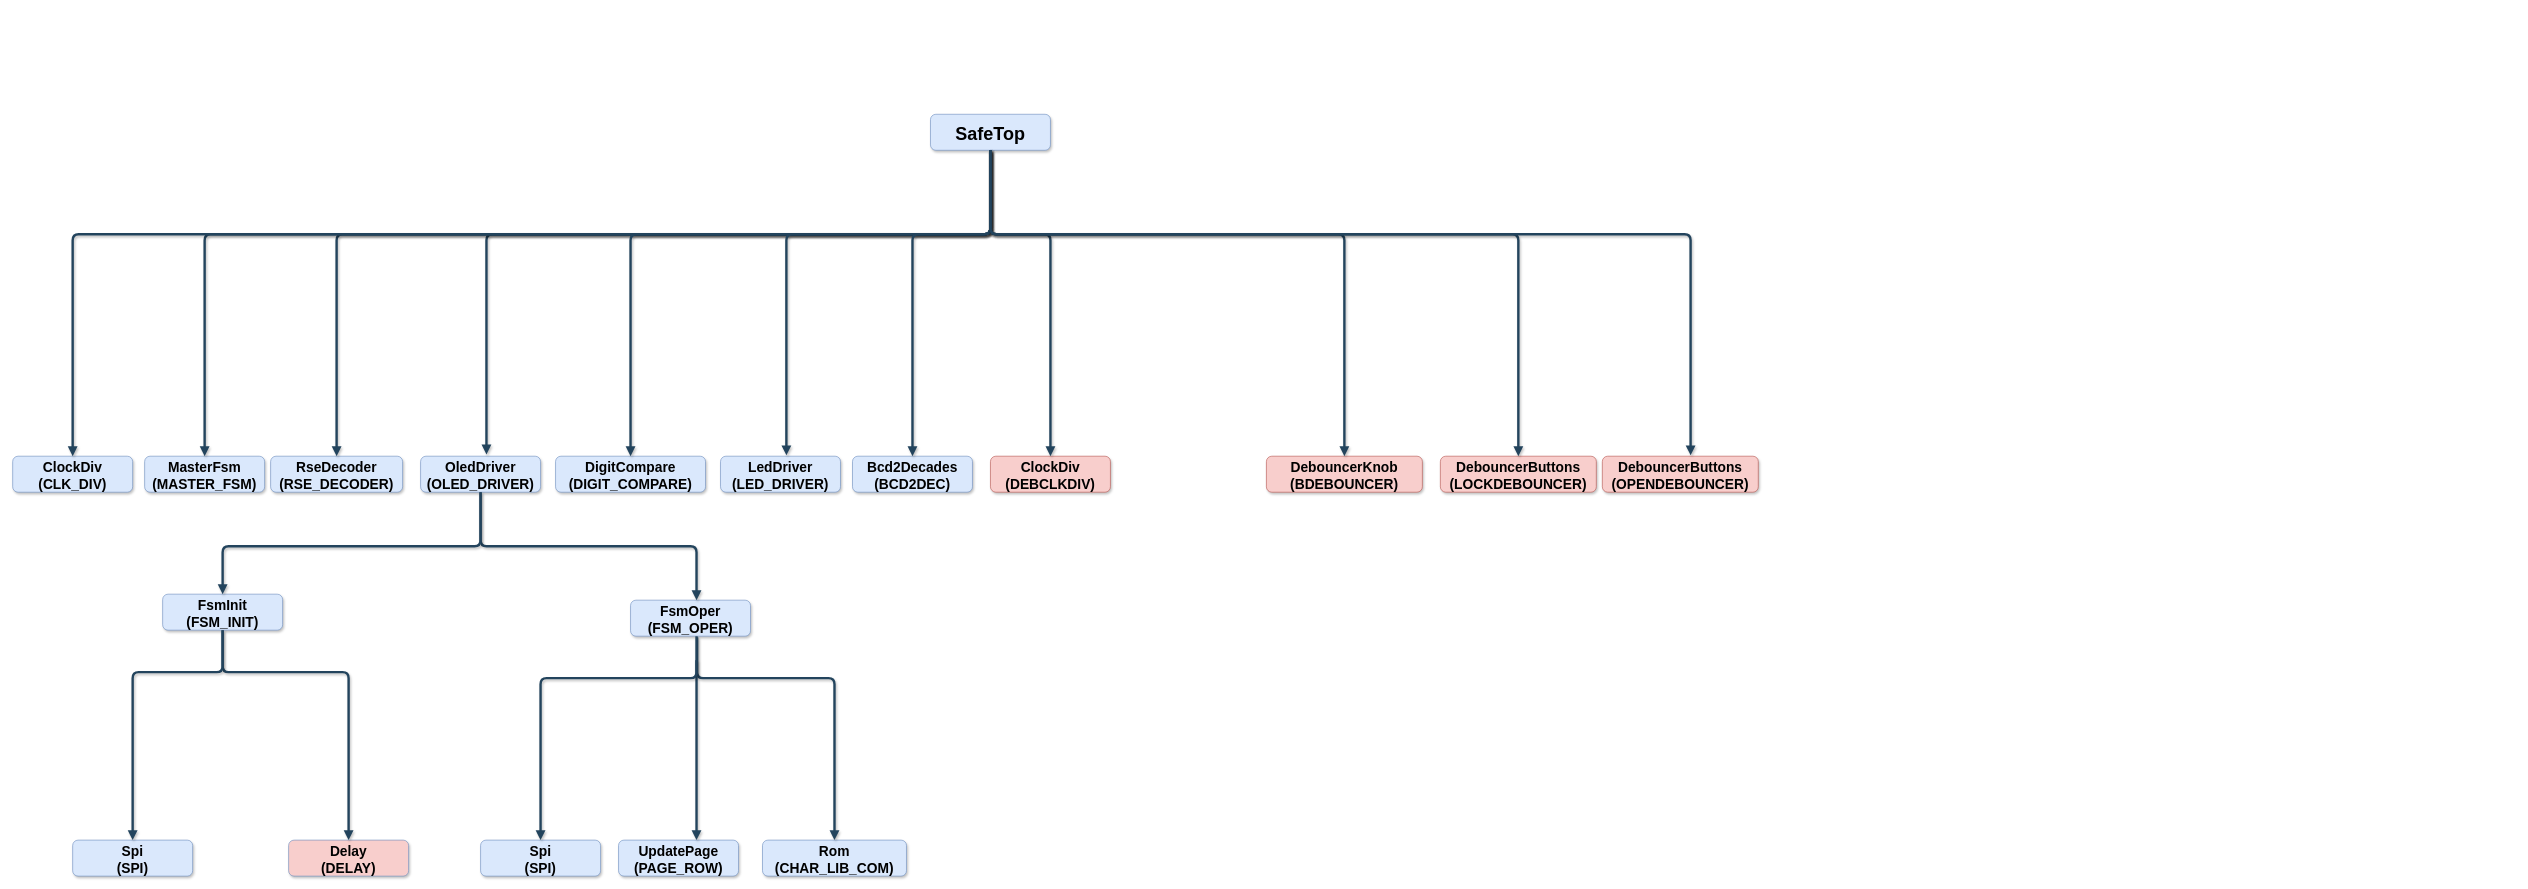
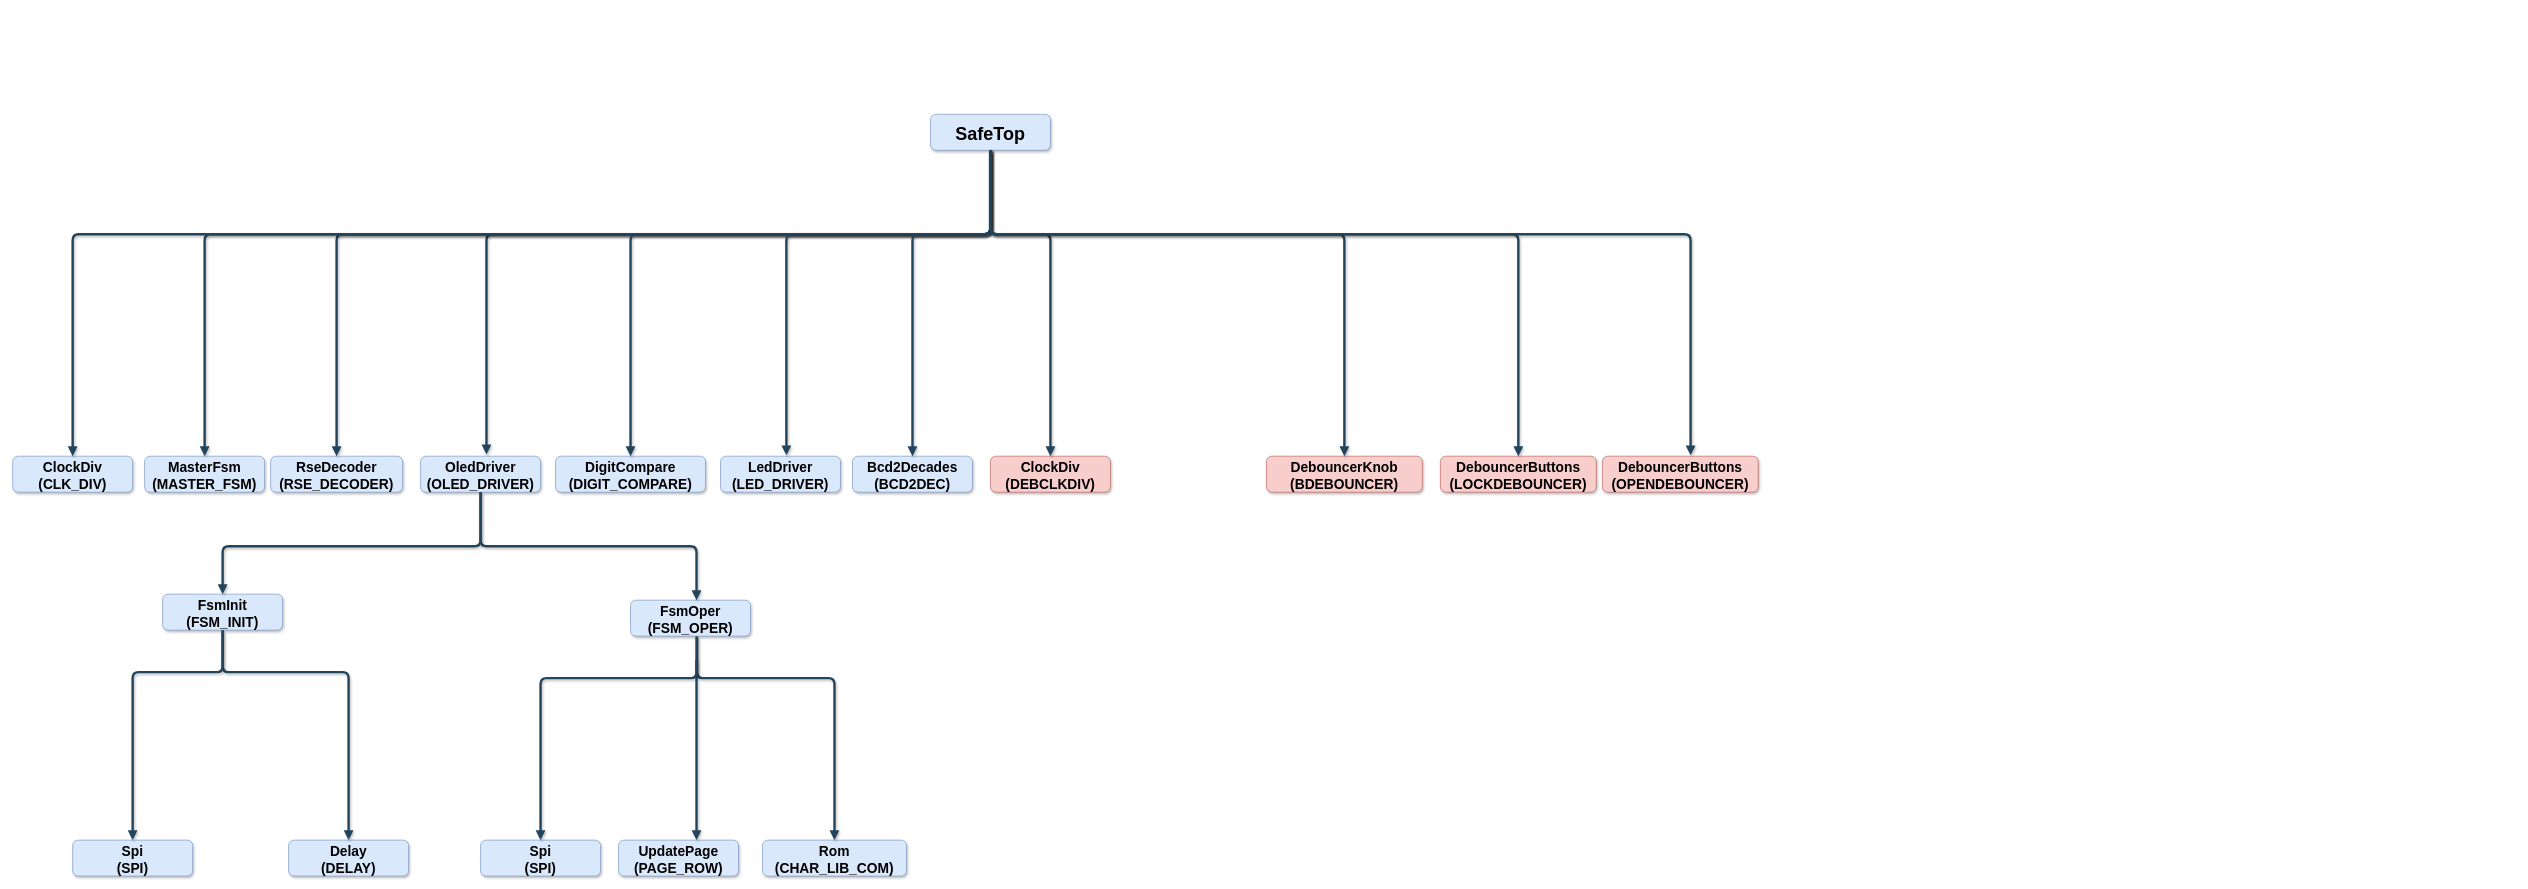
node "Delay (DELAY)": fillcolor #f8cecc -> #dae8fc
